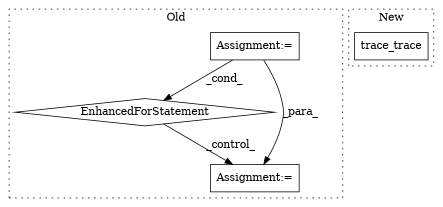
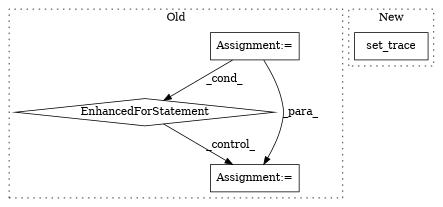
node "trace_trace": label "trace_trace" -> "set_trace"
